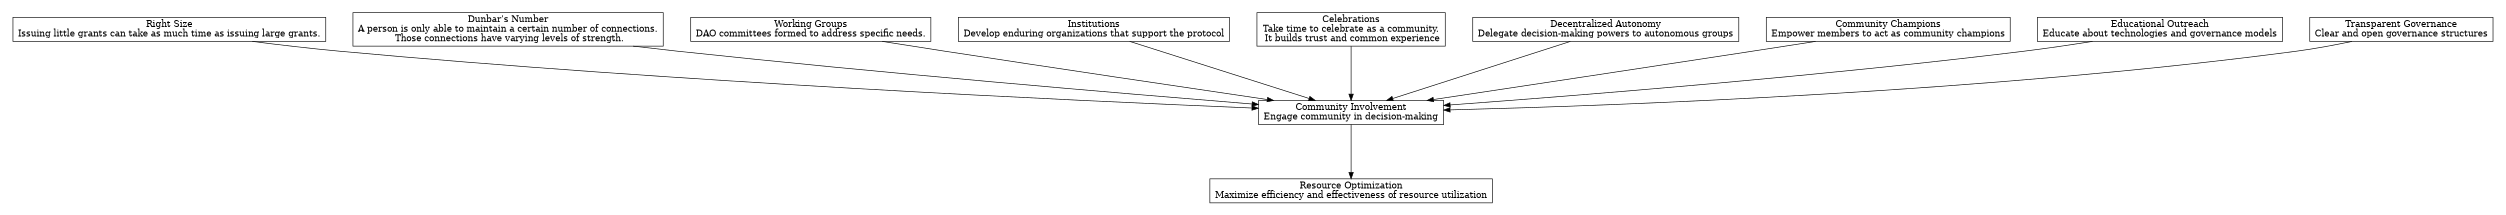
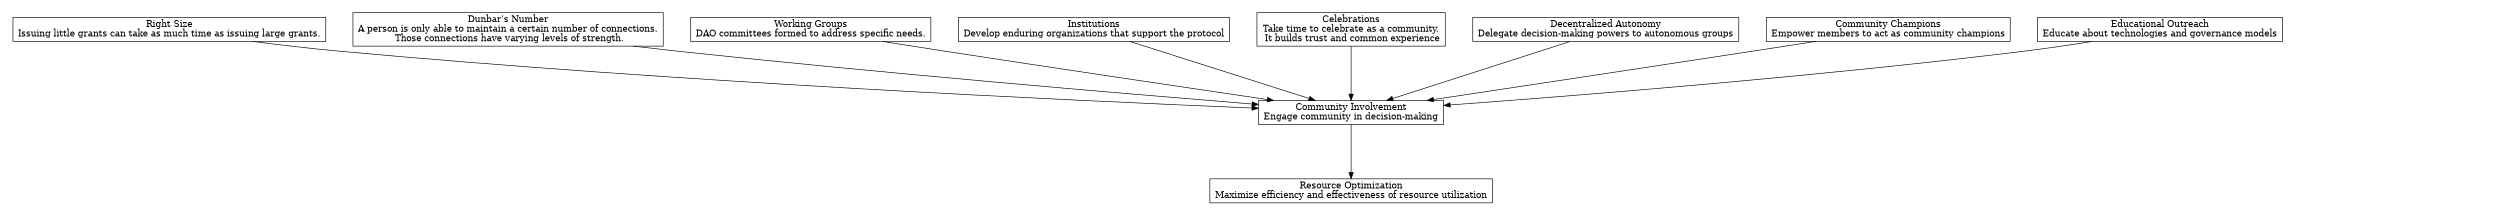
node "Transparent Governance Clear and open governance structures": removed
